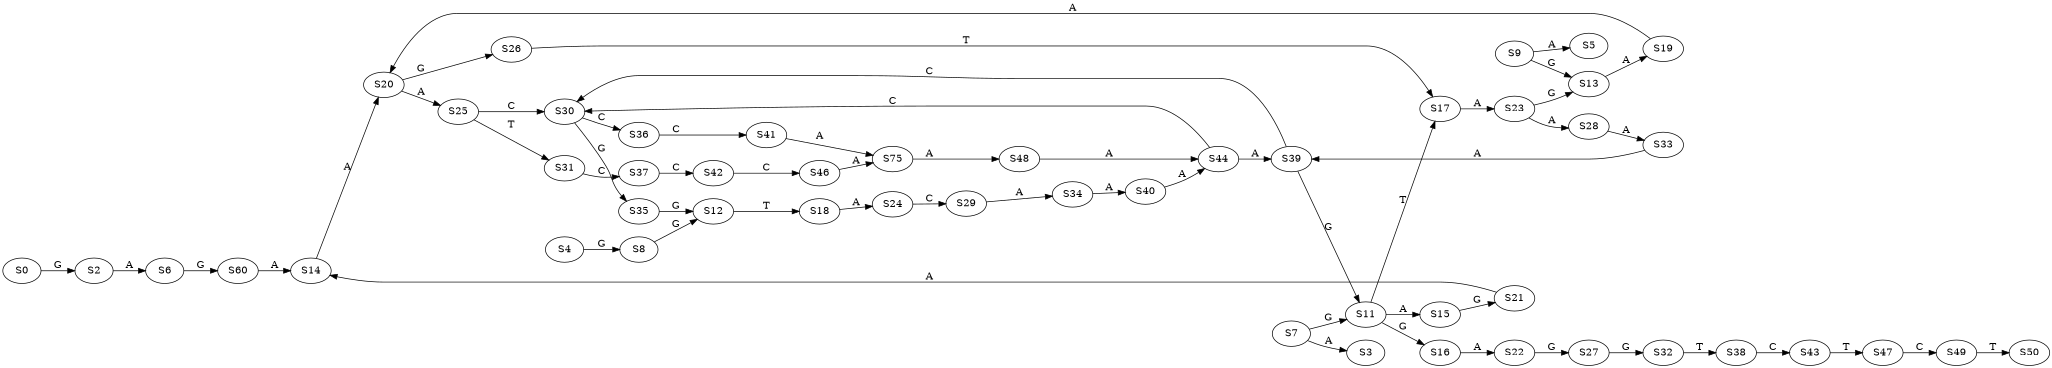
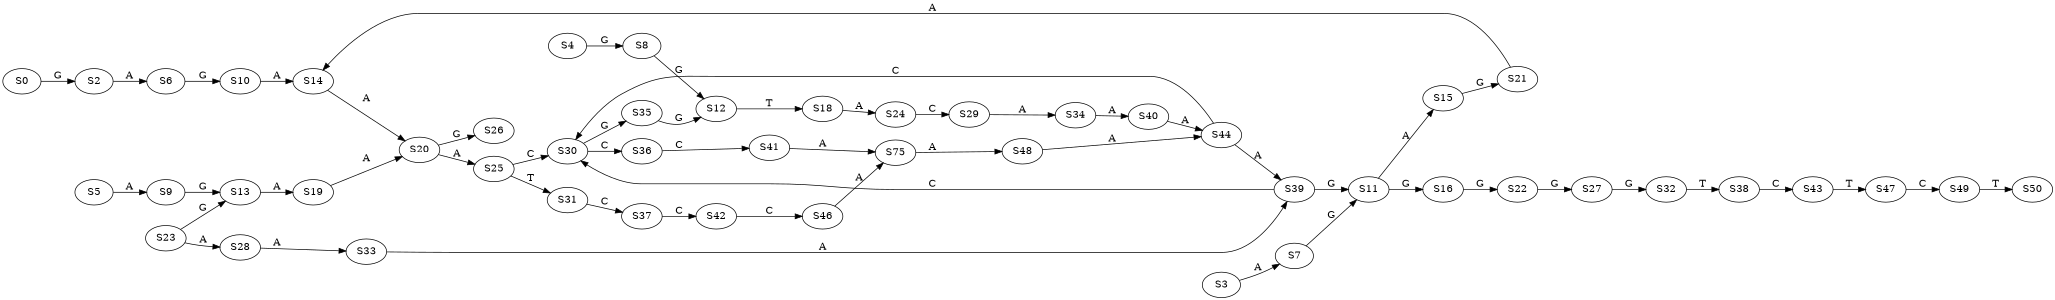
edge "S9" -> "S5": reversed
node "S17": removed
node "S60": label "S60" -> "S10"
edge "S7" -> "S3": reversed
edge "S16" -> "S22": label "A" -> "G"
